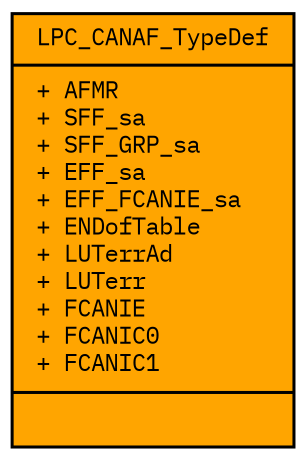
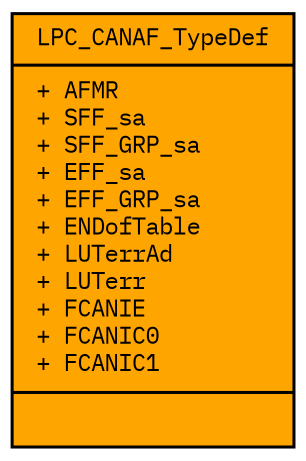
node "LPC_CANAF_TypeDef": text "+ EFF_FCANIE_sa" -> "+ EFF_GRP_sa"
